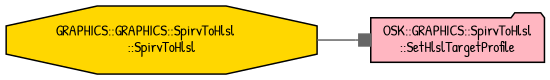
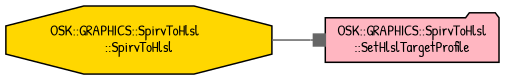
node "GRAPHICS::GRAPHICS::SpirvToHlsl ::SpirvToHlsl": label "GRAPHICS::GRAPHICS::SpirvToHlsl ::SpirvToHlsl" -> "OSK::GRAPHICS::SpirvToHlsl ::SpirvToHlsl"
